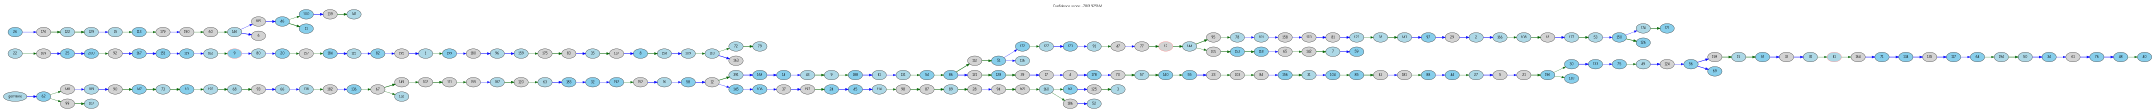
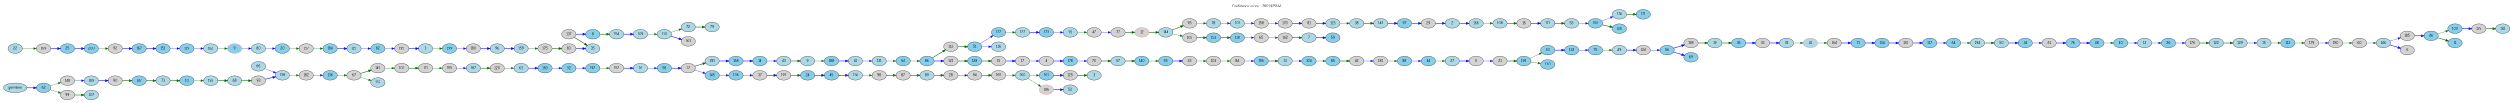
node "13": added
edge "35" -> "137": reversed
edge "93" -> "66": now "93" -> "138"
node "186": color black -> indianred1
